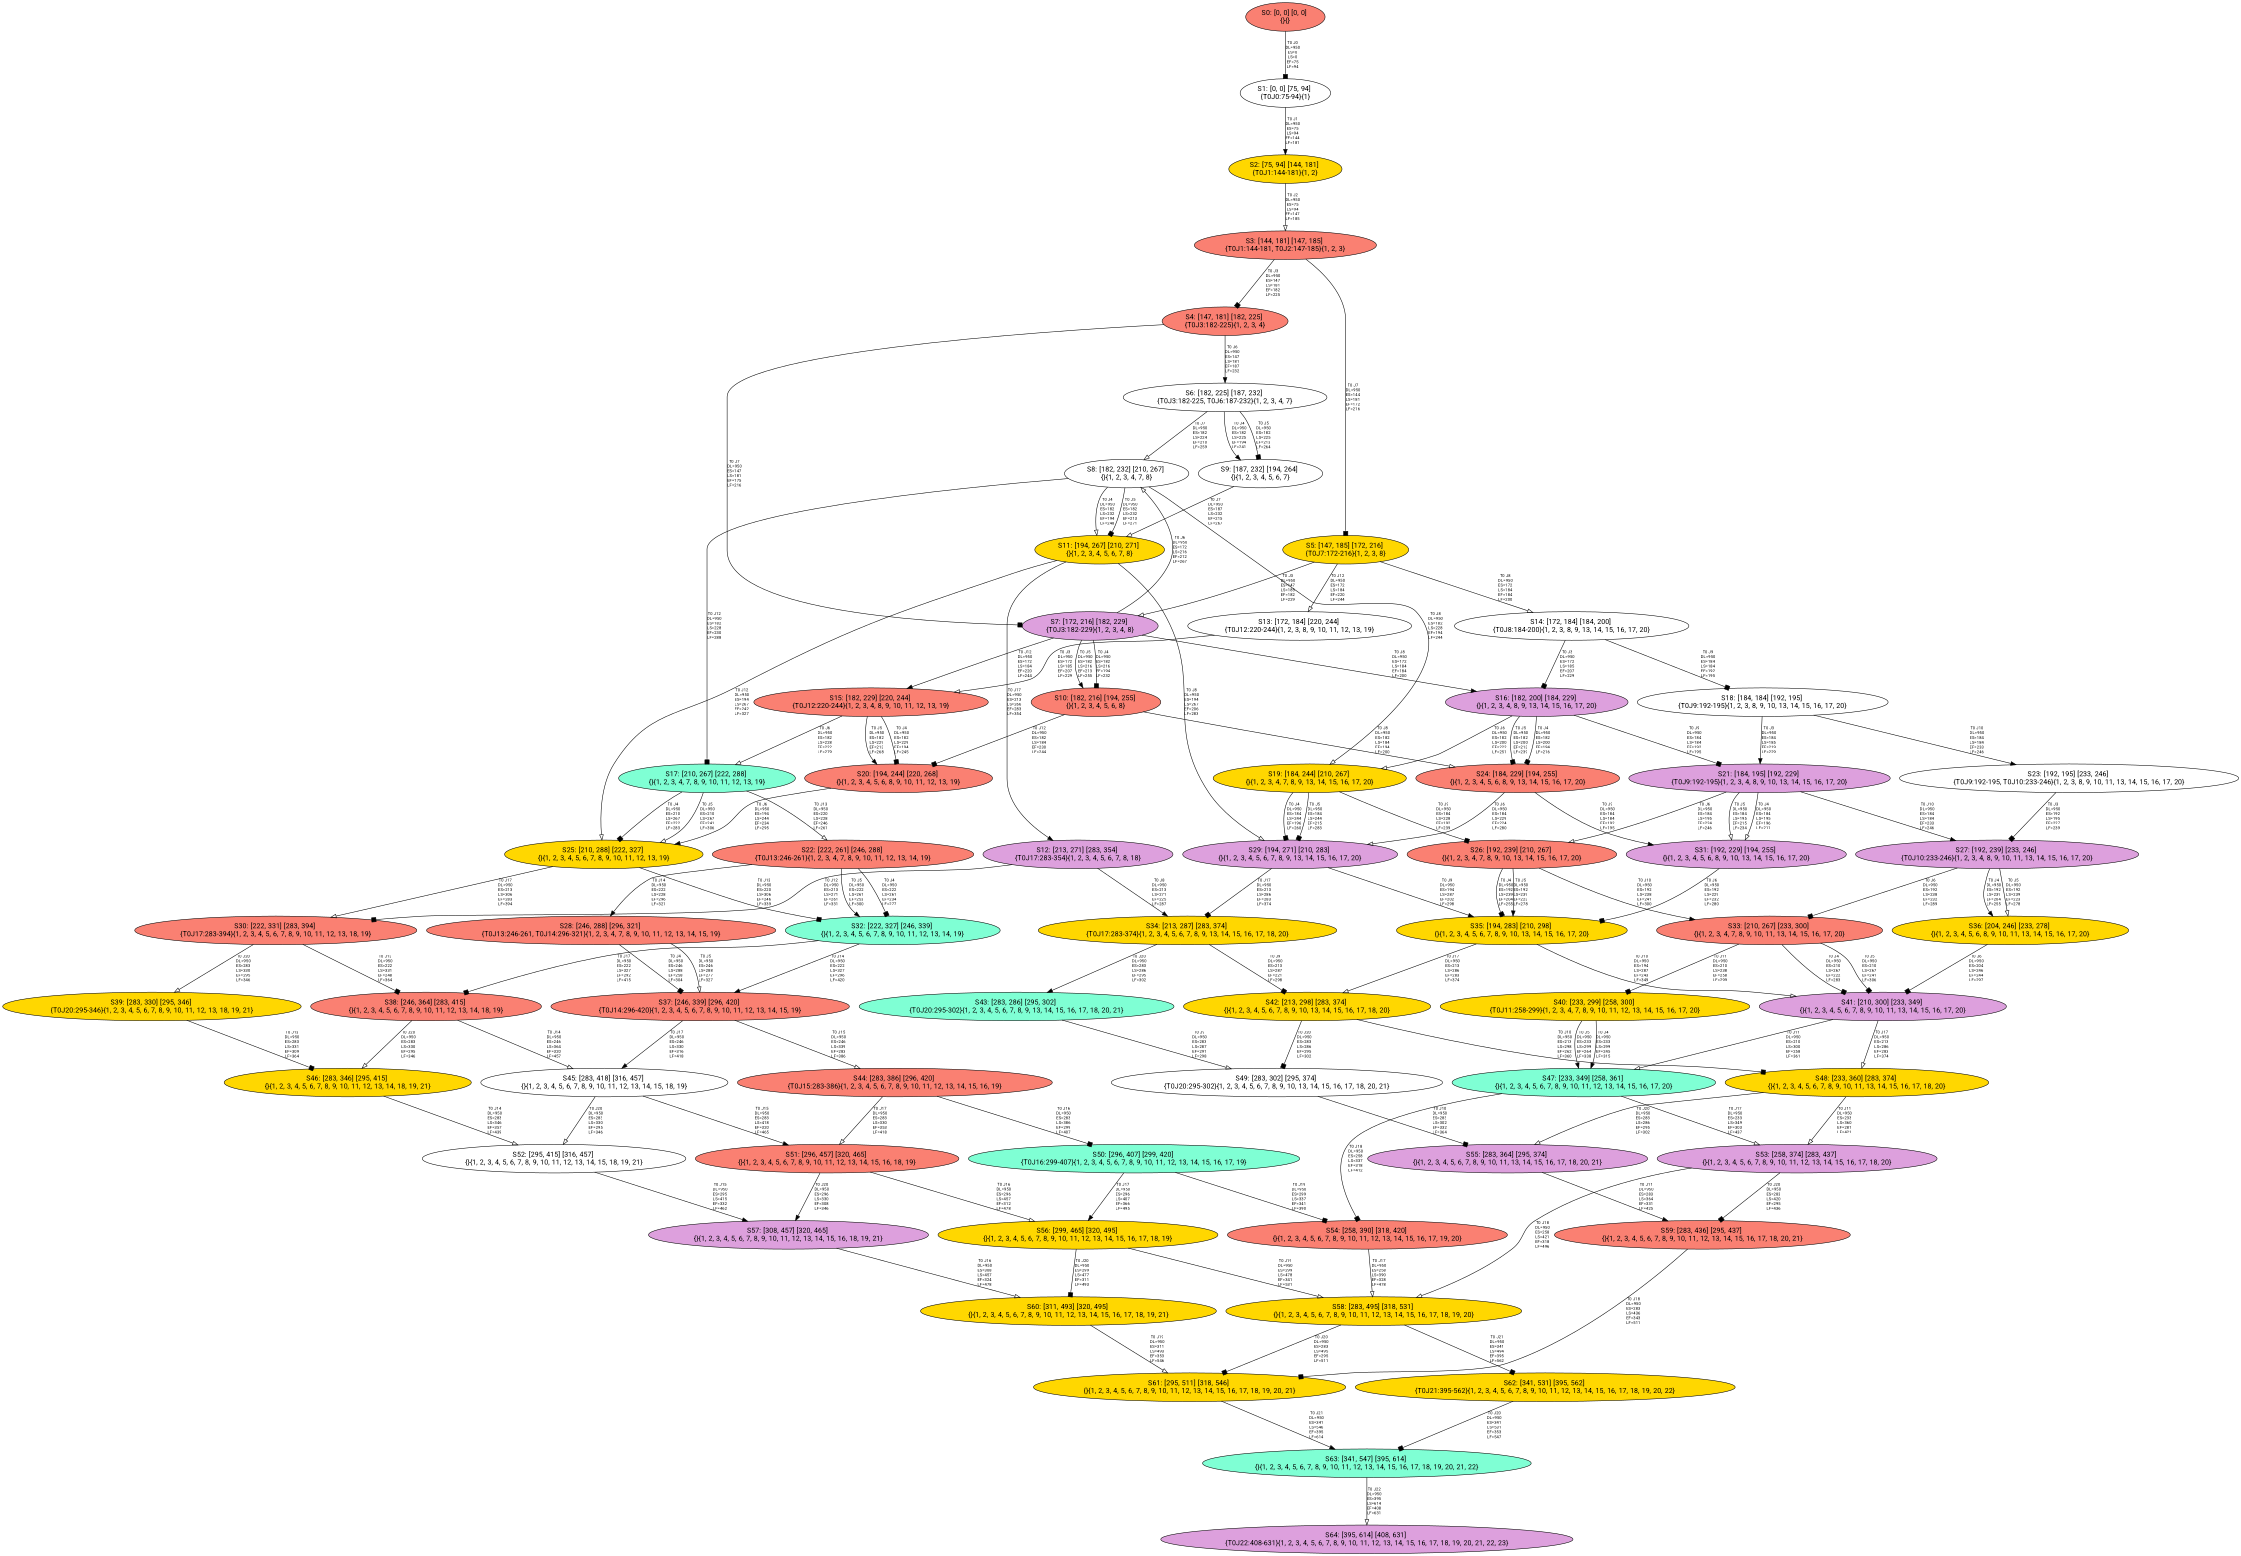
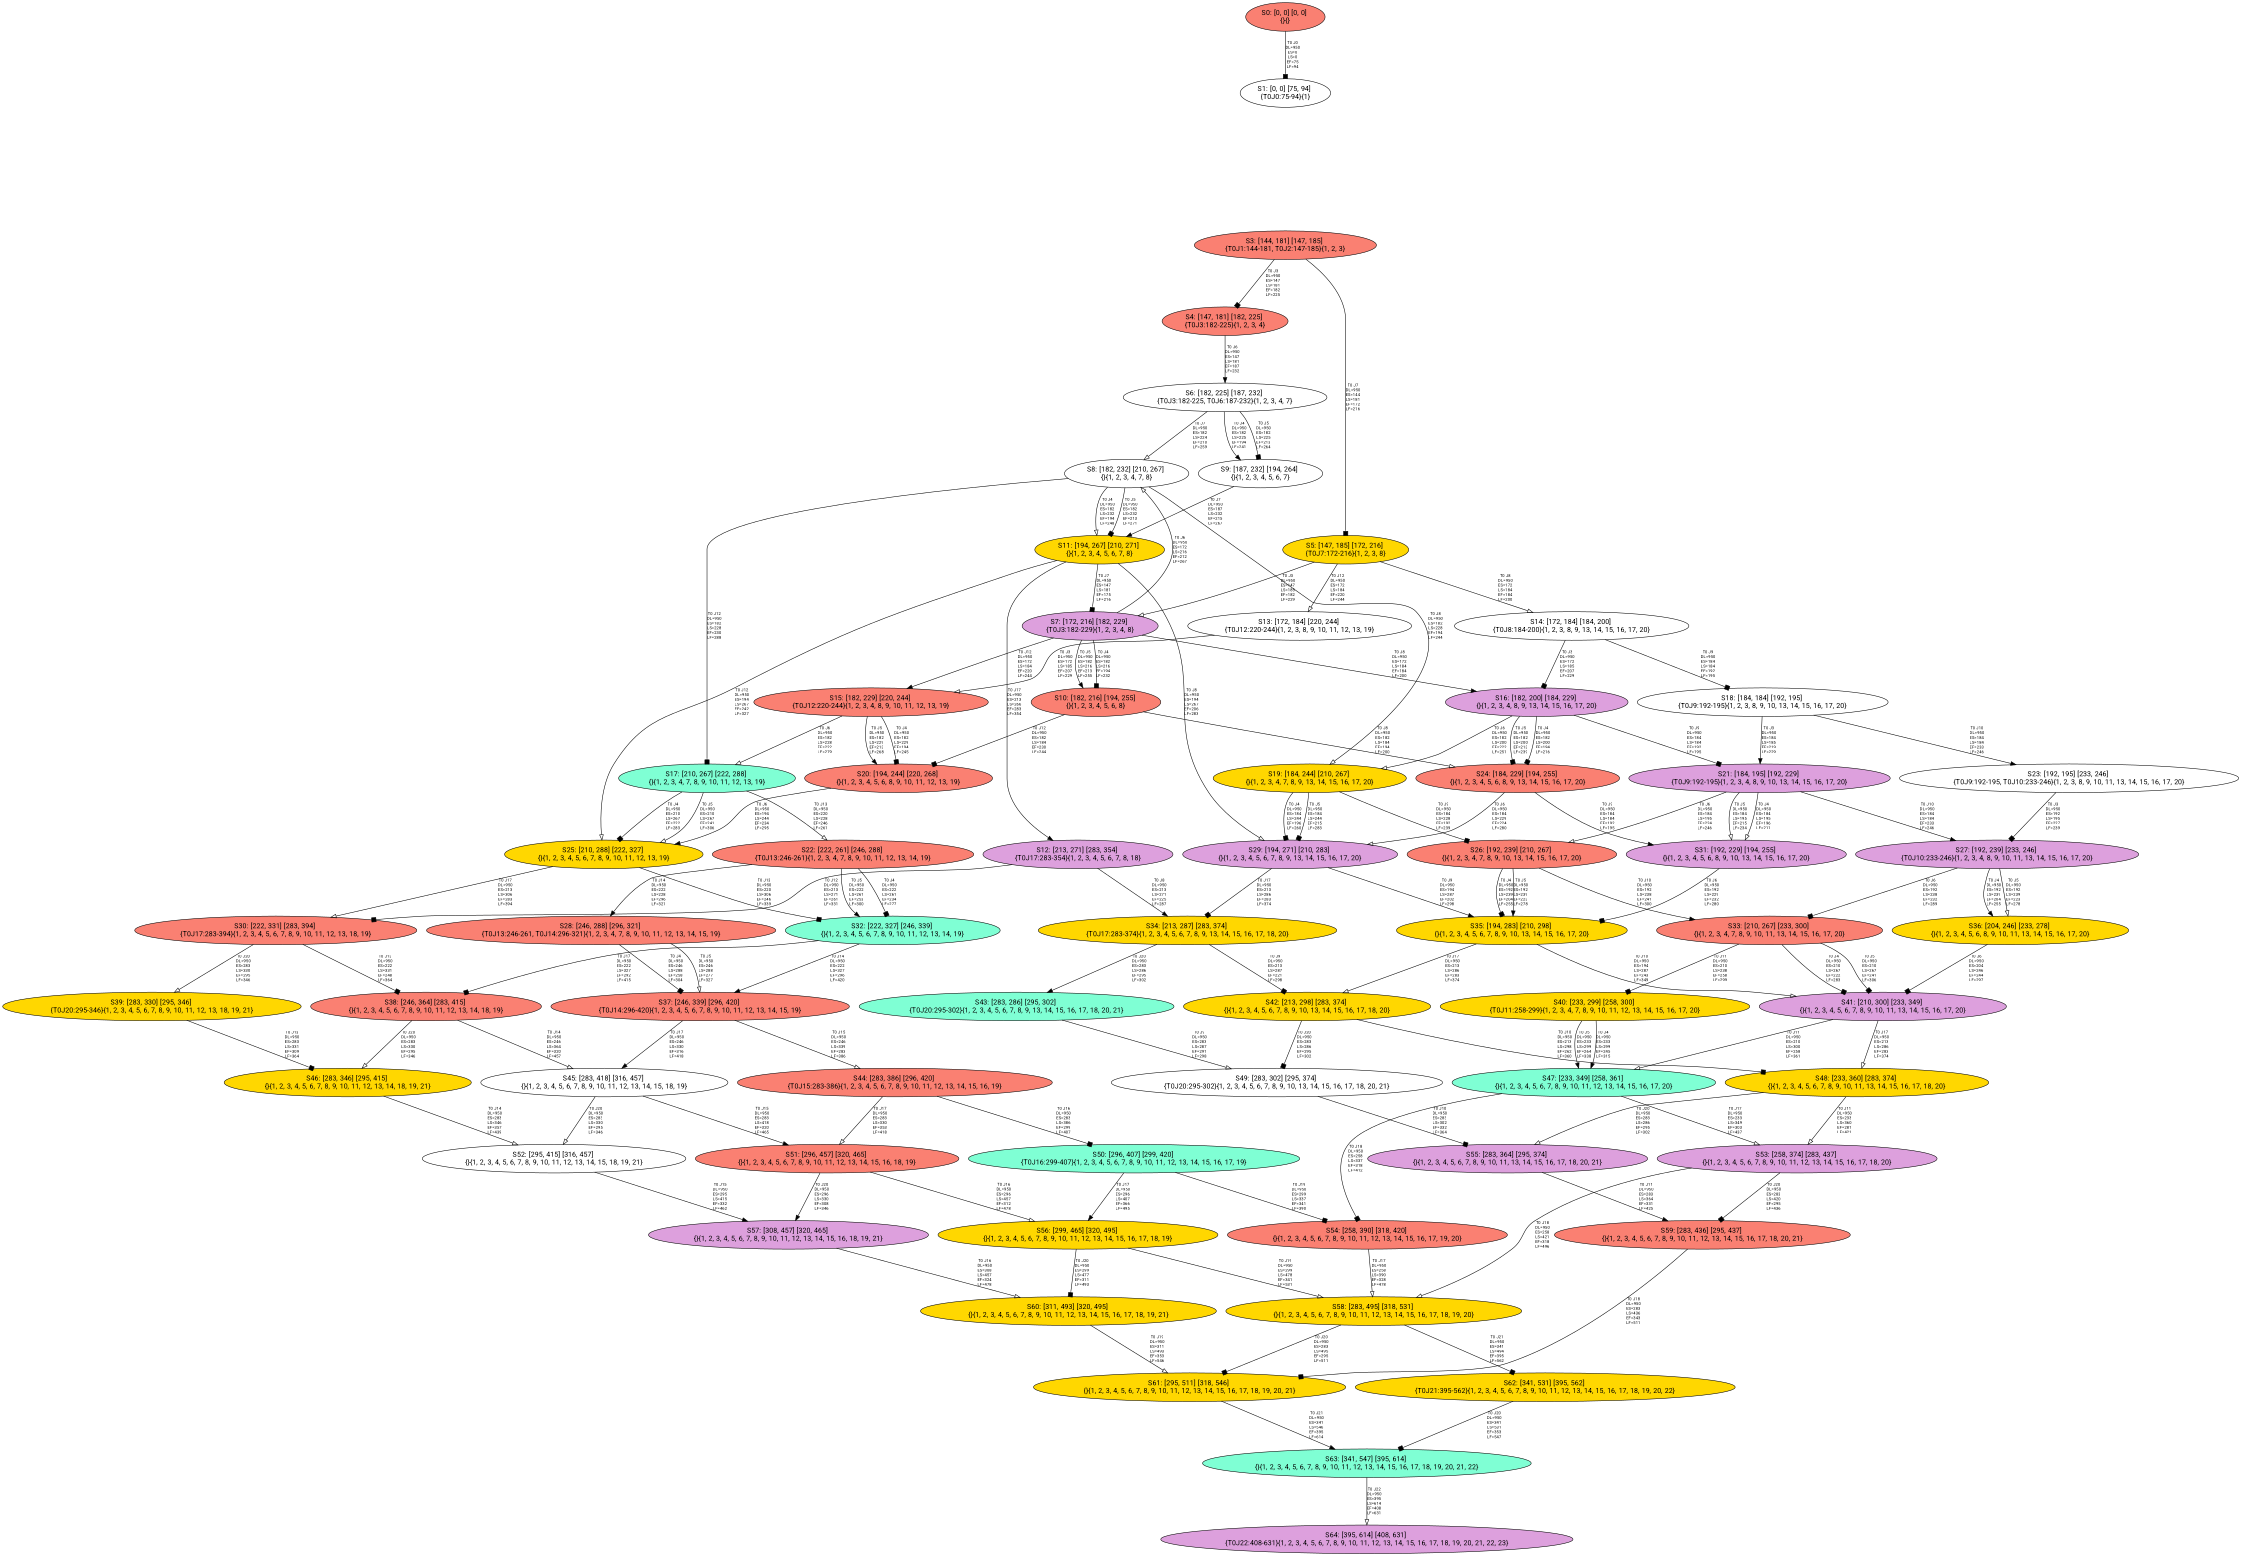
node "S2: [75, 94] [144, 181] {T0J1:144-181}{1, 2}": removed
edge "S4: [147, 181] [182, 225] {T0J3:182-225}{1, 2, 3, 4}" -> "S7: [172, 216] [182, 229] {T0J3:182-229}{1, 2, 3, 4, 8}": now "S11: [194, 267] [210, 271] {}{1, 2, 3, 4, 5, 6, 7, 8}" -> "S7: [172, 216] [182, 229] {T0J3:182-229}{1, 2, 3, 4, 8}"
edge "S9: [187, 232] [194, 264] {}{1, 2, 3, 4, 5, 6, 7}" -> "S11: [194, 267] [210, 271] {}{1, 2, 3, 4, 5, 6, 7, 8}": arrowhead onormal -> normal
